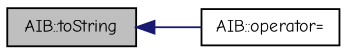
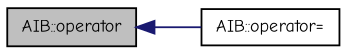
node "AIB::toString": label "AIB::toString" -> "AIB::operator"
